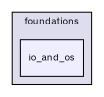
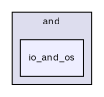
cluster "foundations": label "foundations" -> "and"
